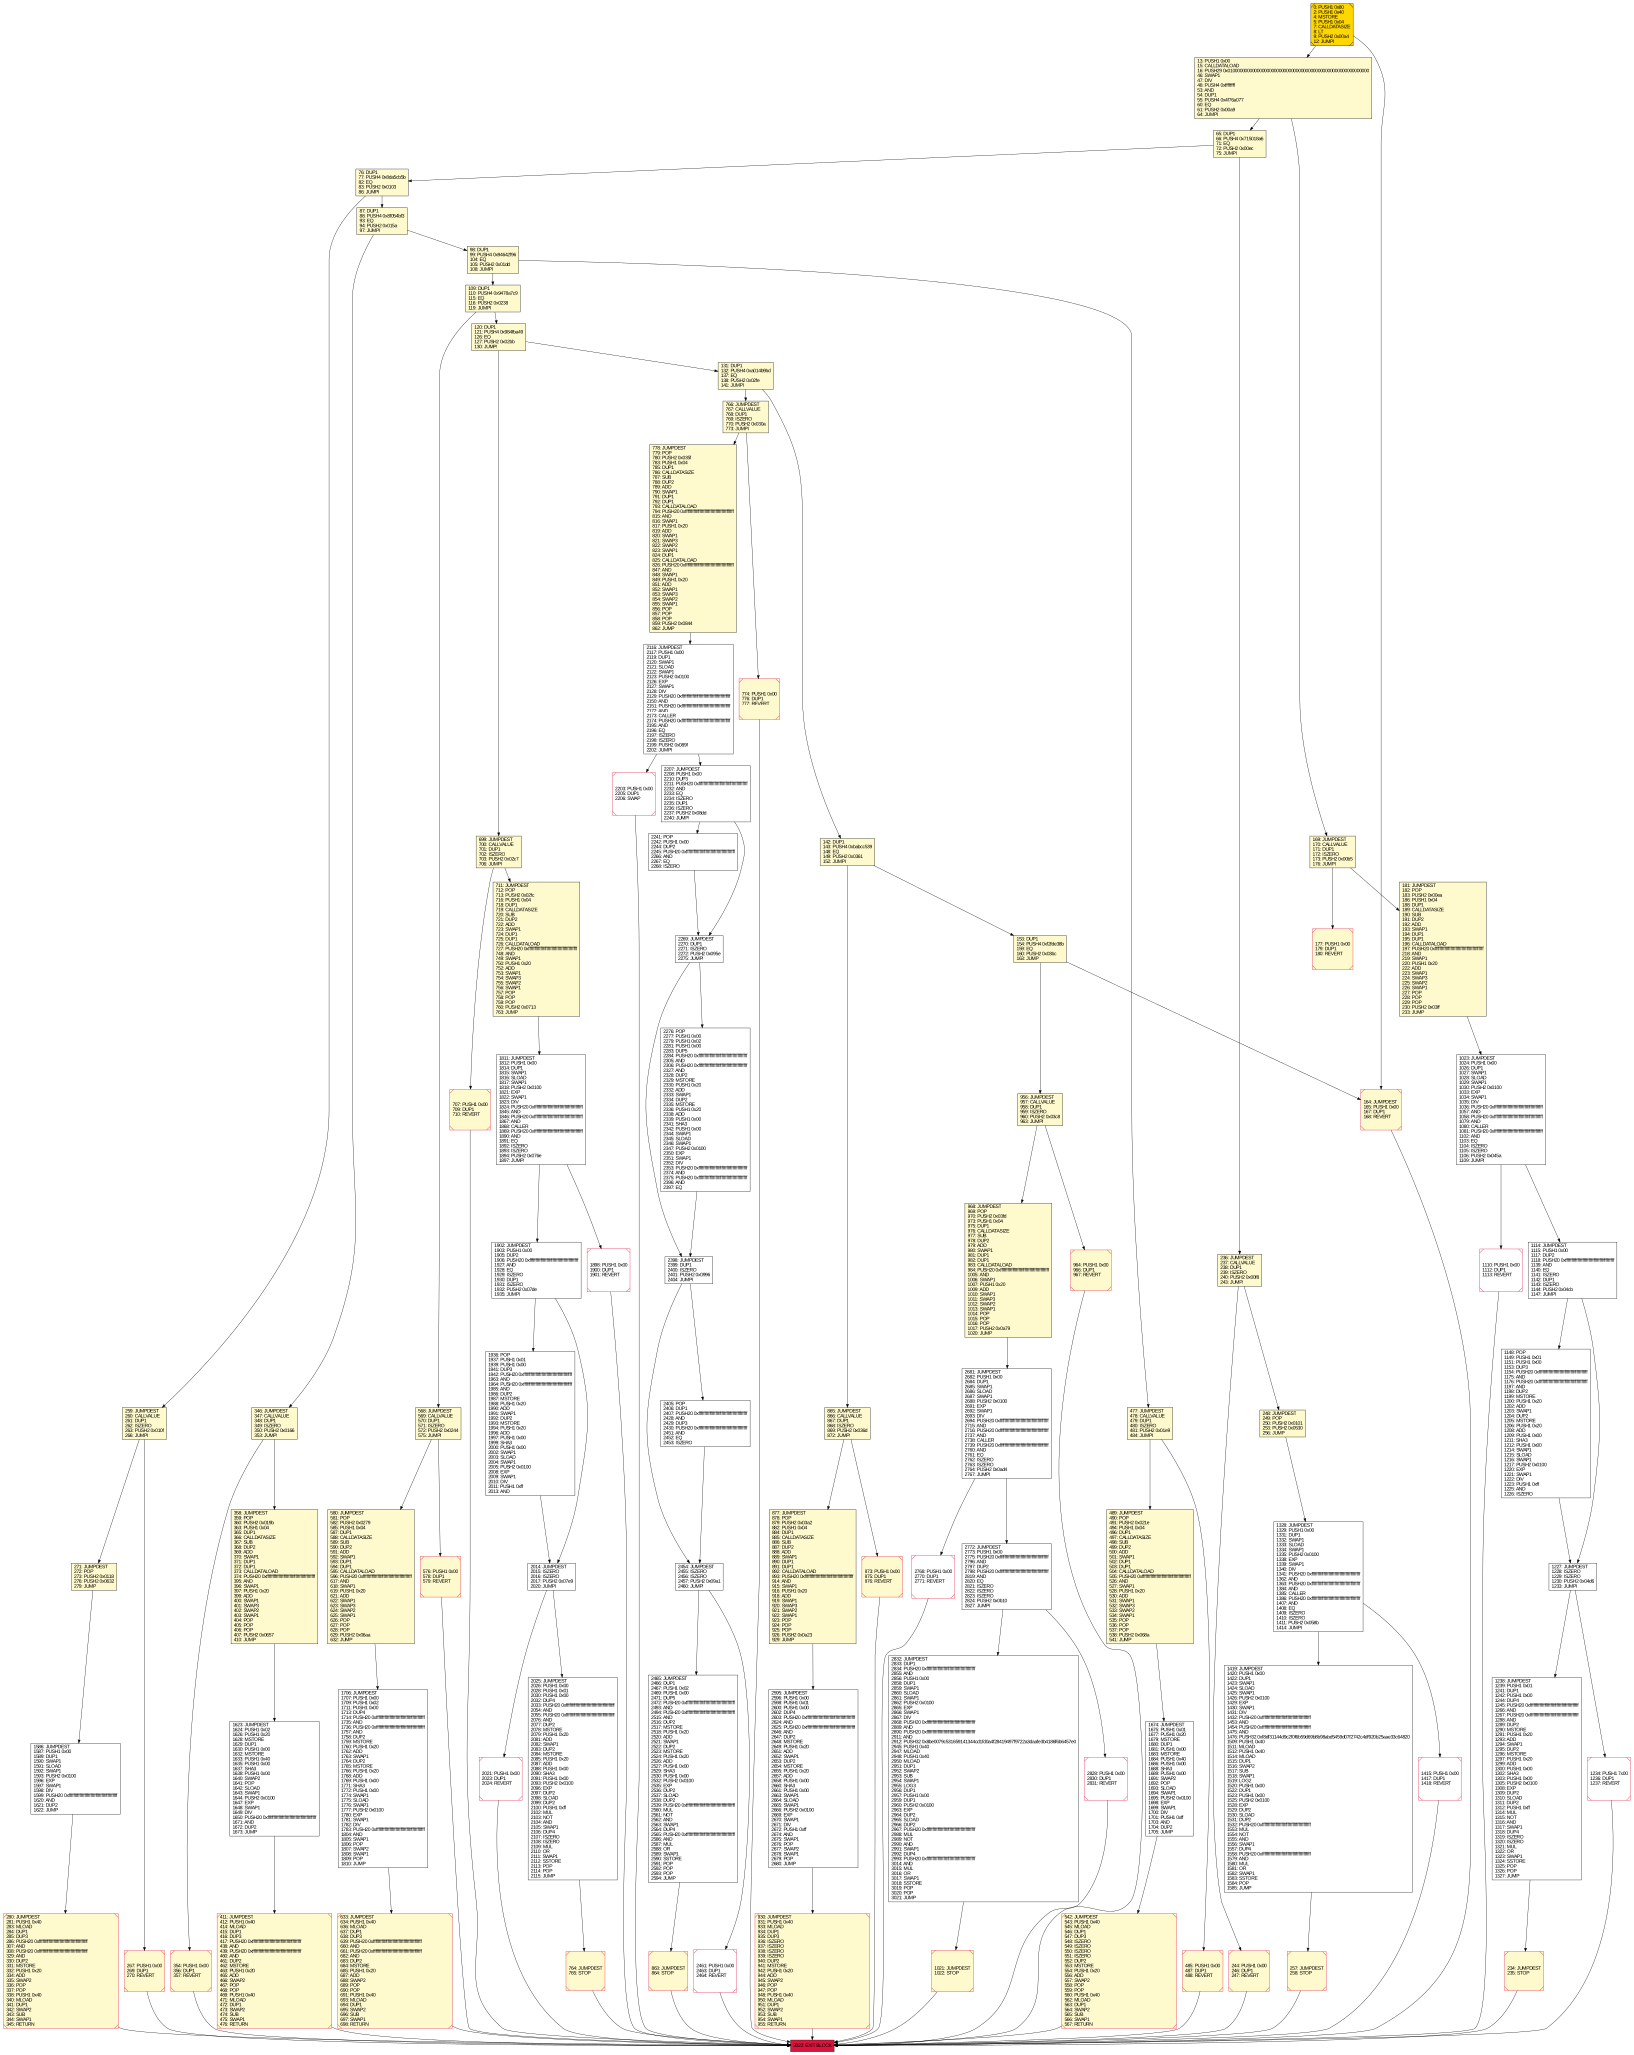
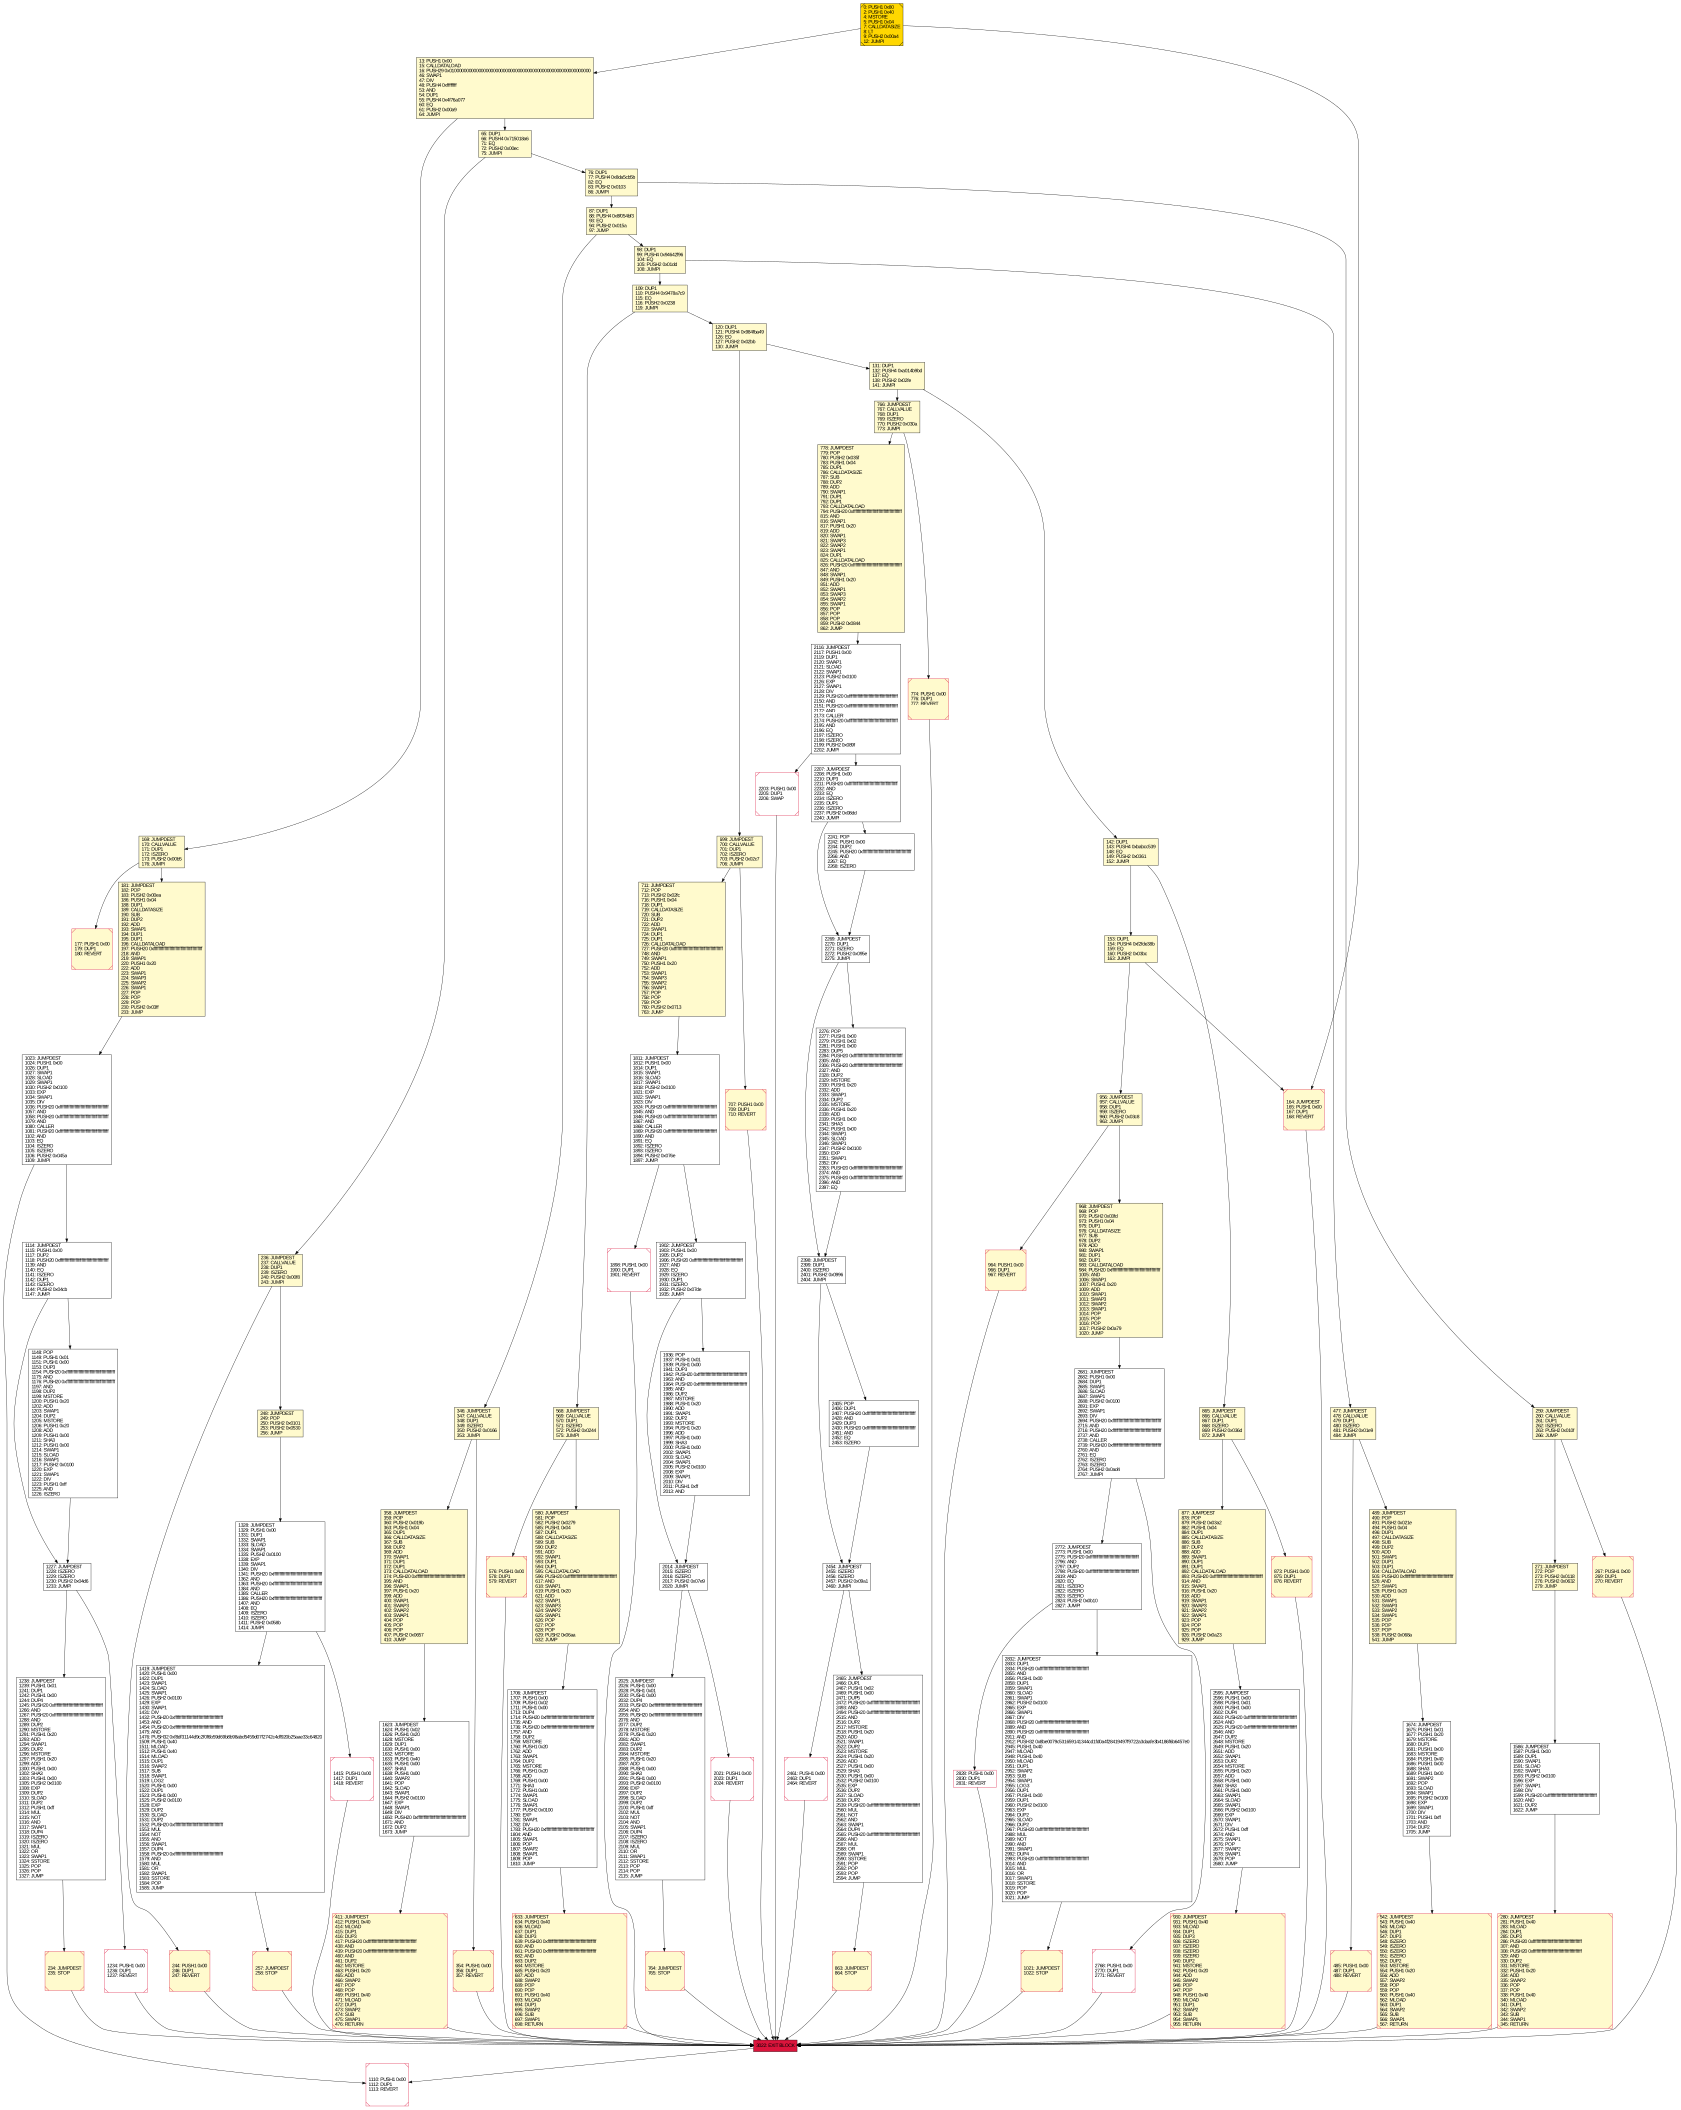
node "2828: PUSH1 0x00 2830: DUP1 2831: REVERT": shape Msquare -> box
node "1234: PUSH1 7x00 1236: DUP1 1237: REVERT": label "1234: PUSH1 7x00 1236: DUP1 1237: REVERT" -> "1234: PUSH1 0x00 1236: DUP1 1237: REVERT"
edge "1110: PUSH1 0x00 1112: DUP1 1113: REVERT" -> "3022: EXIT BLOCK": reversed
